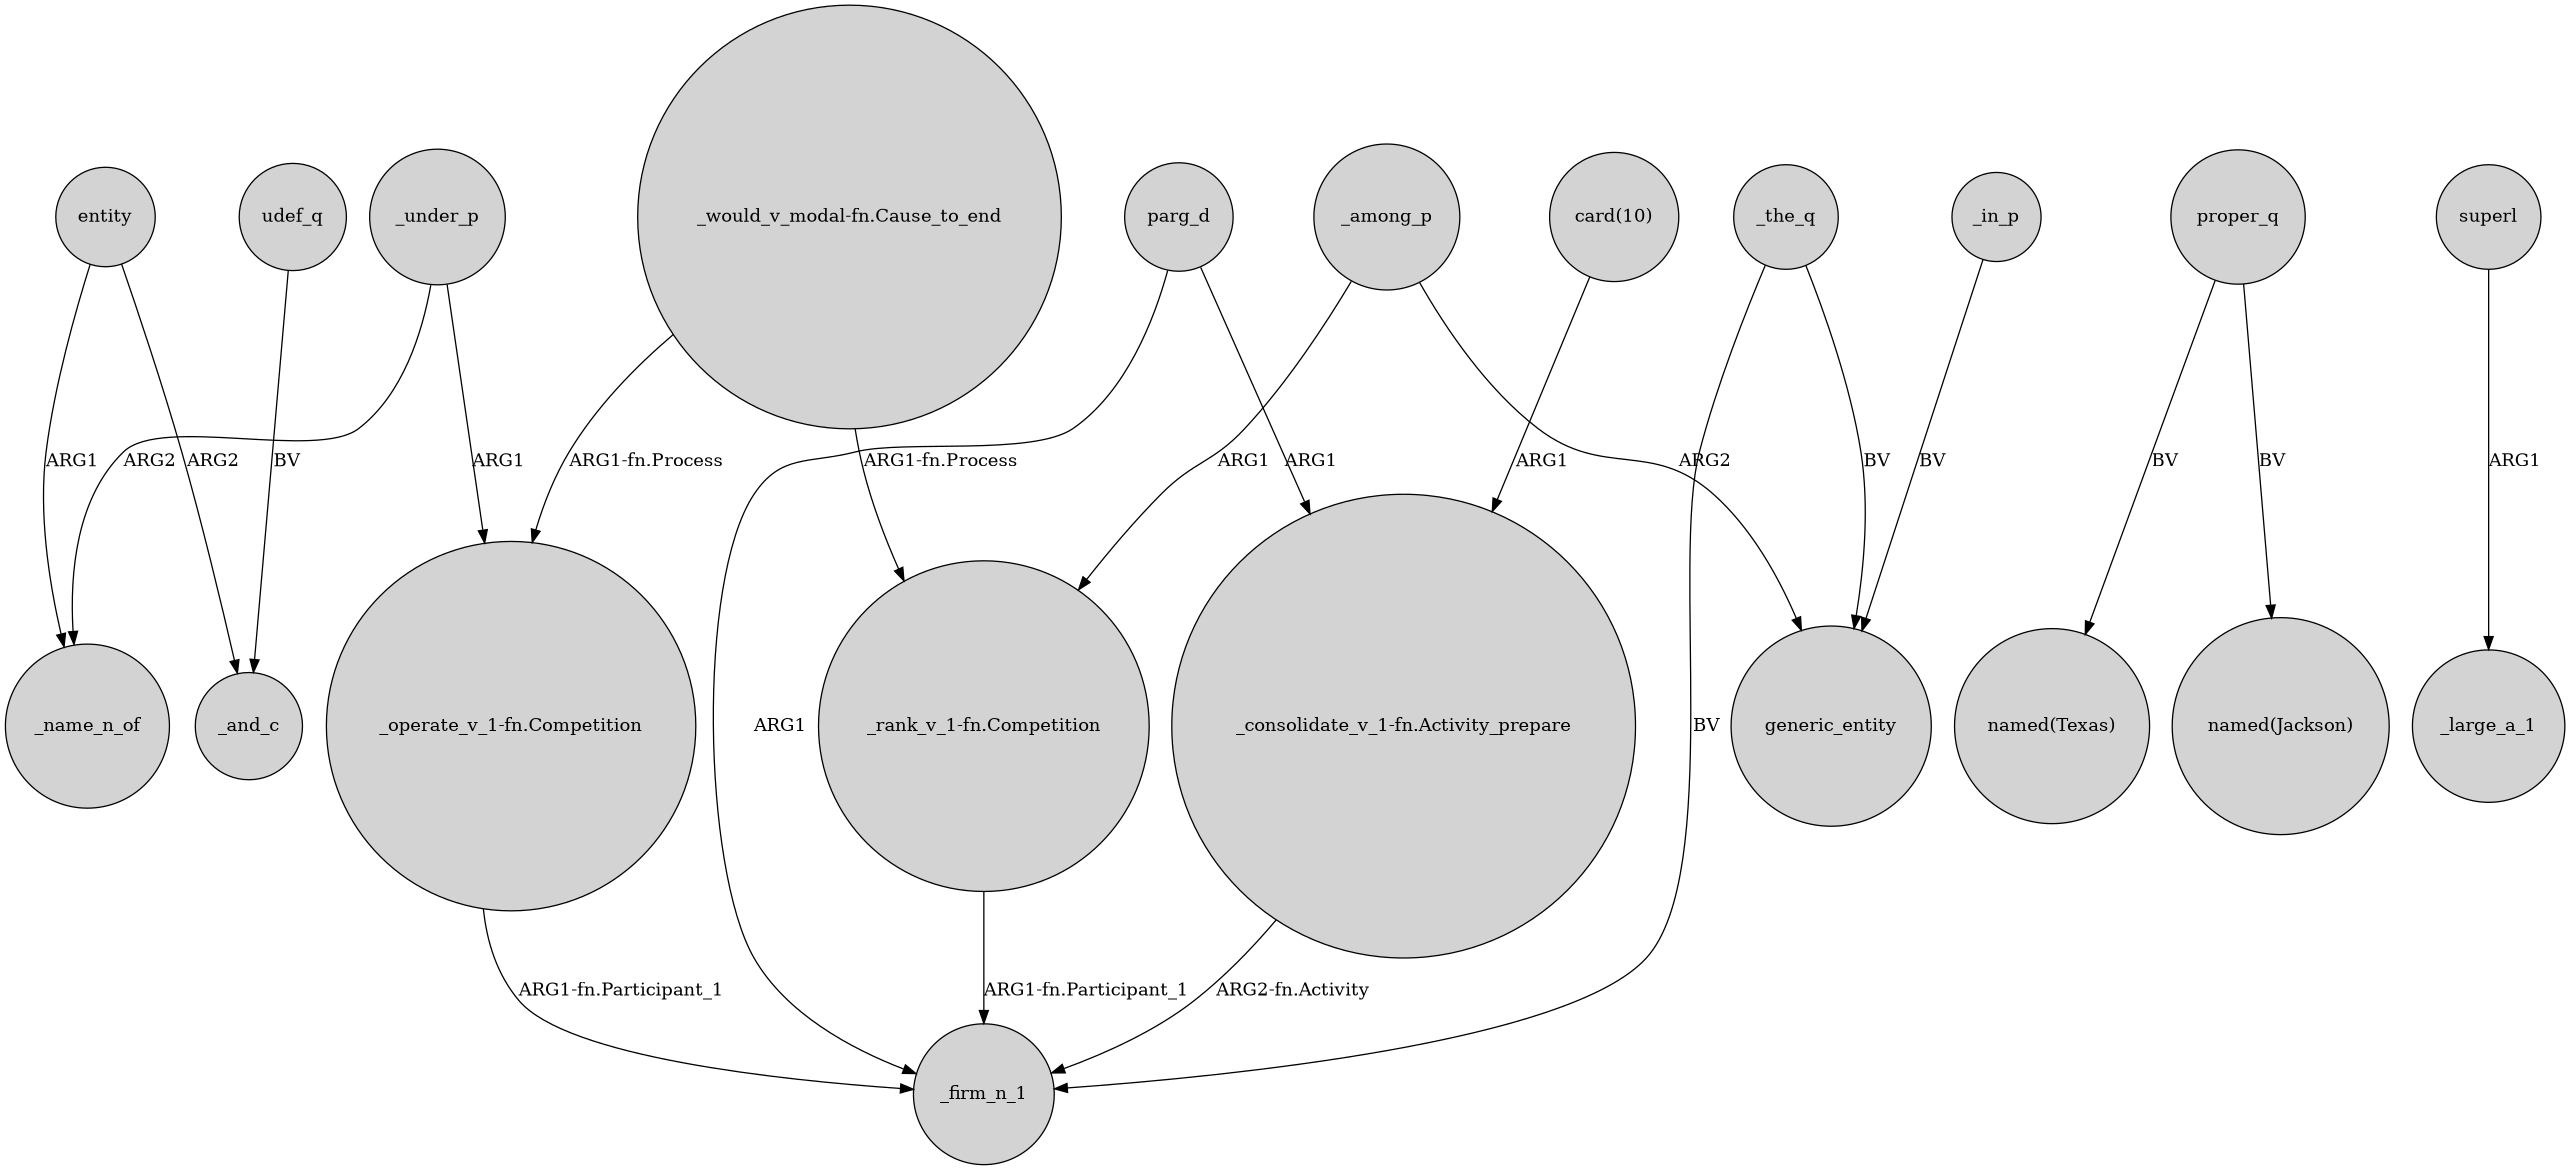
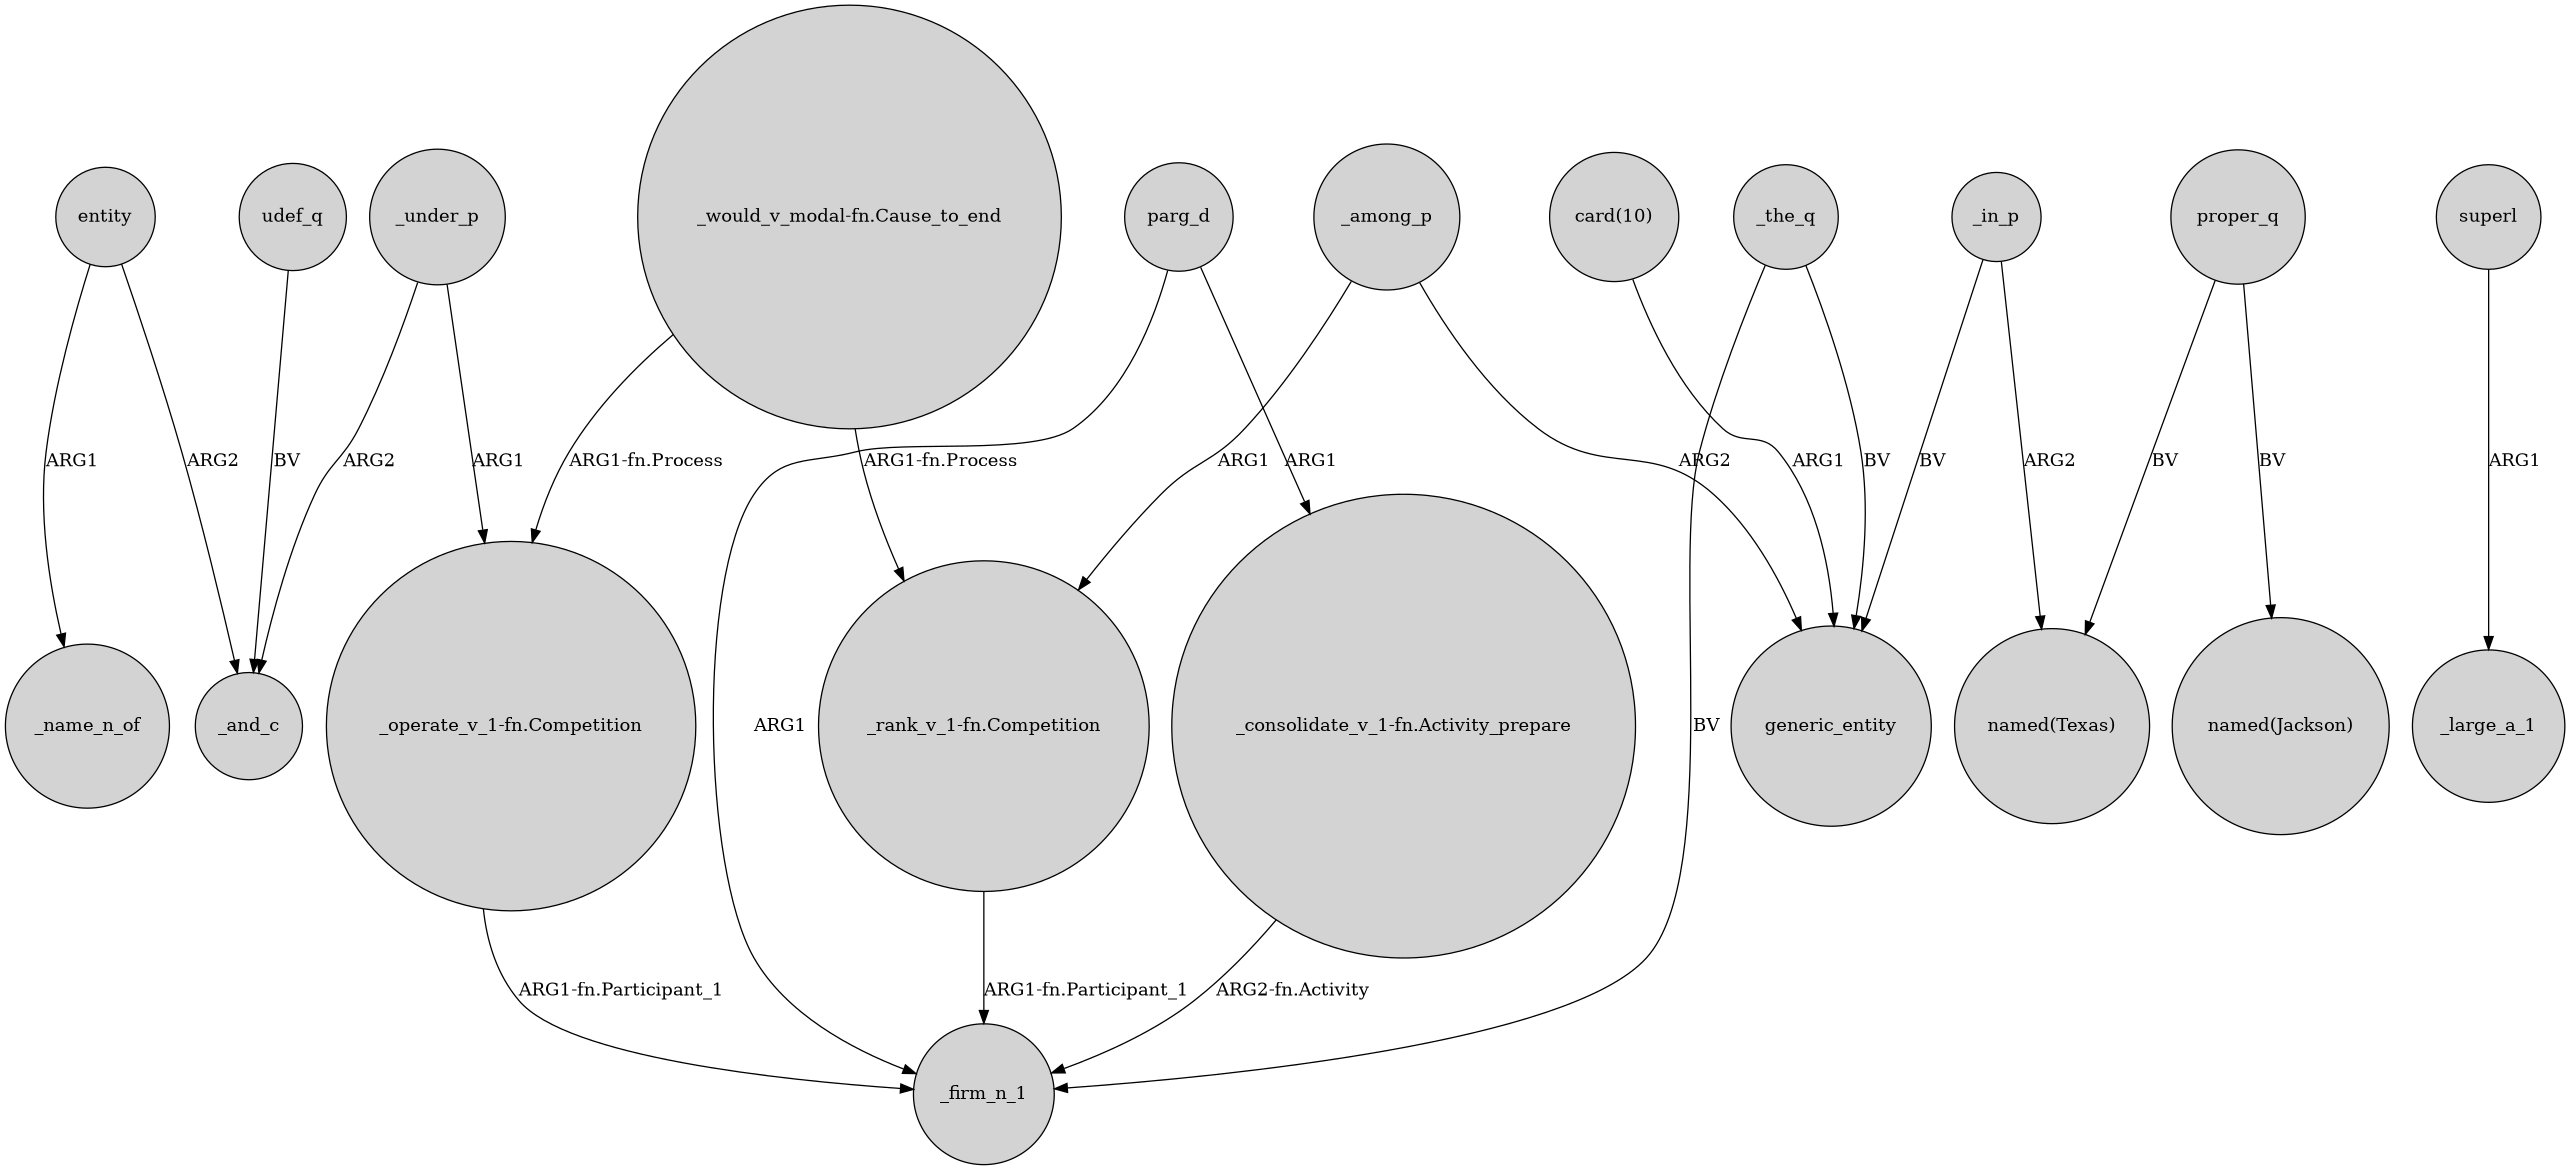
edge "card(10)" -> "_consolidate_v_1-fn.Activity_prepare": now "card(10)" -> "generic_entity"
edge "_under_p" -> "_name_n_of": now "_under_p" -> "_and_c"
edge "_in_p" -> "named(Texas)": added, label "ARG2"
